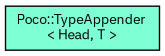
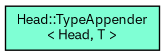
node "Poco::TypeAppender < Head, T >": label "Poco::TypeAppender < Head, T >" -> "Head::TypeAppender < Head, T >"
